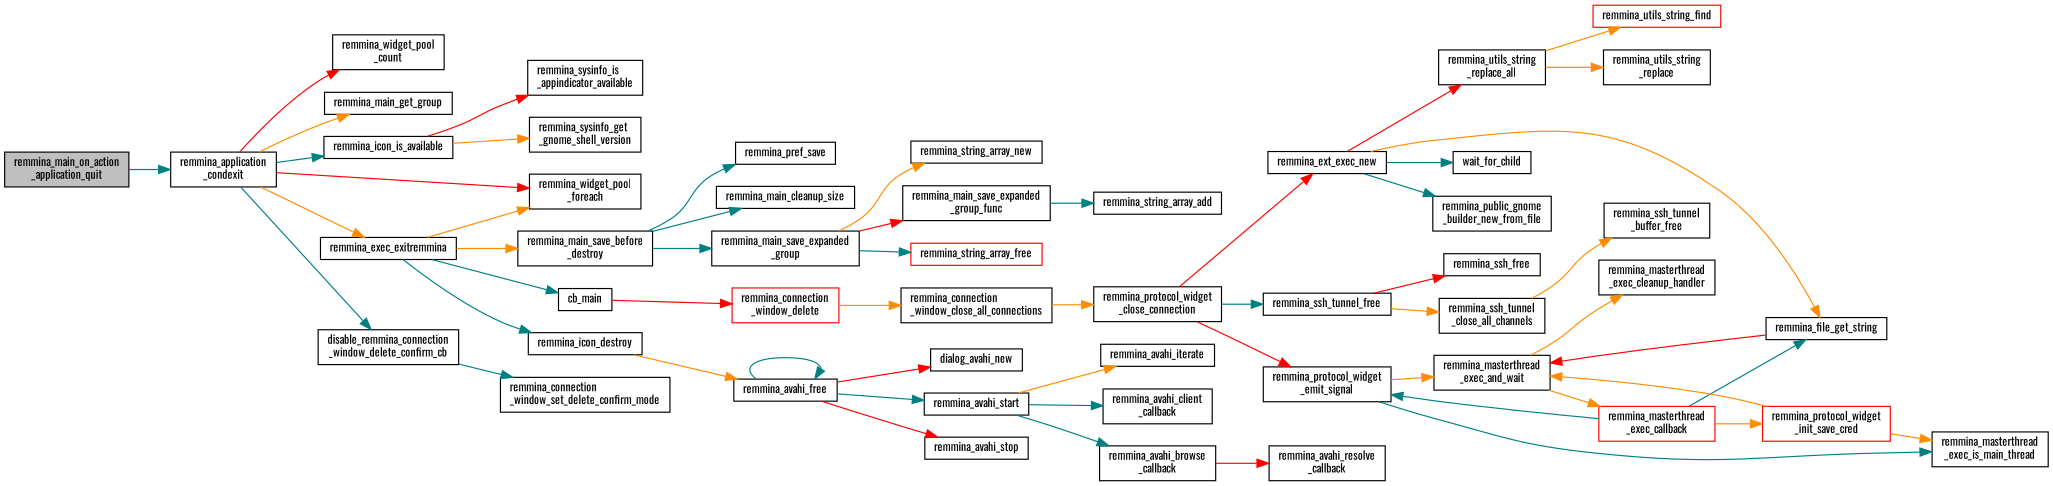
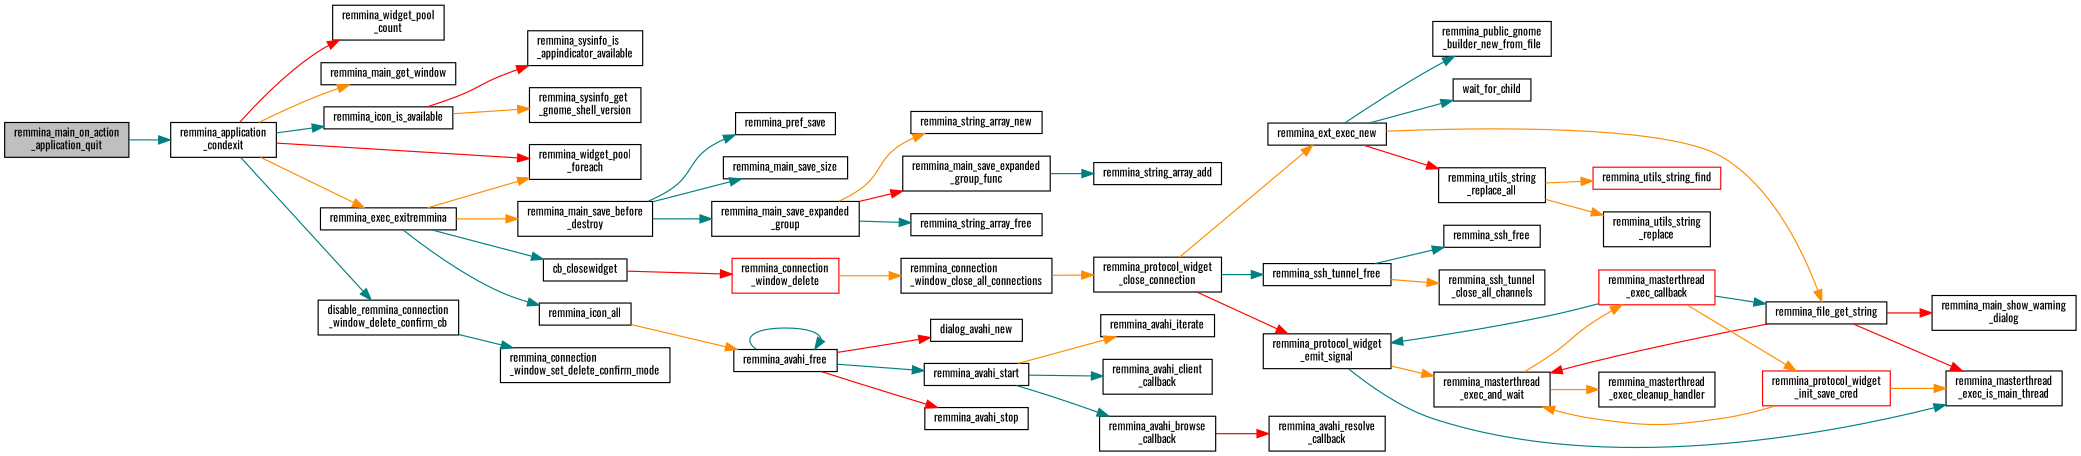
node "remmina_main_get_group": label "remmina_main_get_group" -> "remmina_main_get_window"
node "remmina_main_cleanup_size": label "remmina_main_cleanup_size" -> "remmina_main_save_size"
node "remmina_ssh_tunnel _buffer_free": removed
edge "remmina_protocol_widget _close_connection" -> "remmina_ext_exec_new": color red -> darkorange
node "remmina_string_array_free": color red -> black
edge "remmina_ssh_tunnel_free" -> "remmina_ssh_free": color red -> teal
node "cb_main": label "cb_main" -> "cb_closewidget"
node "remmina_main_show_warning _dialog": added
node "remmina_icon_destroy": label "remmina_icon_destroy" -> "remmina_icon_all"
edge "remmina_file_get_string" -> "remmina_masterthread _exec_is_main_thread": added
